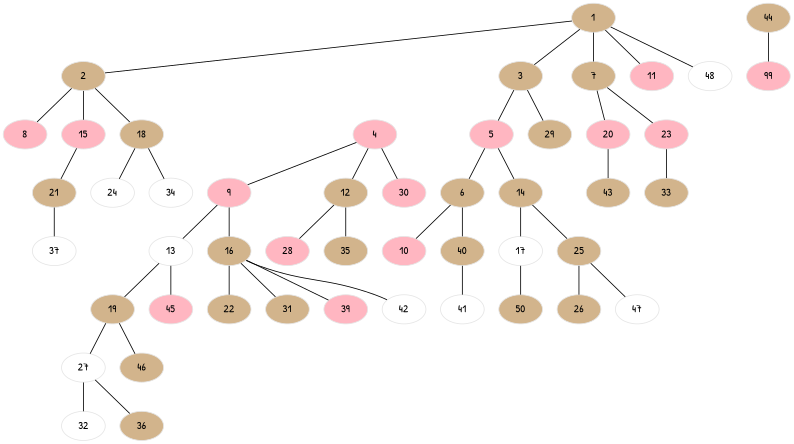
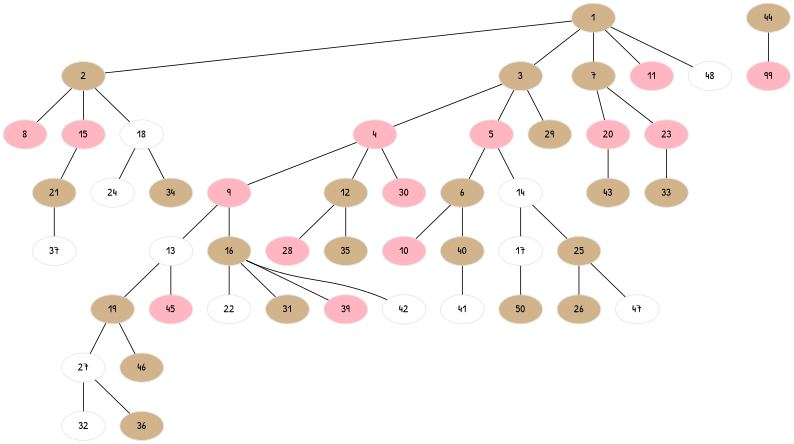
edge "3" -- "4": added
node "18": fillcolor tan -> white
node "34": fillcolor white -> tan
node "14": fillcolor tan -> white
node "22": fillcolor tan -> white
